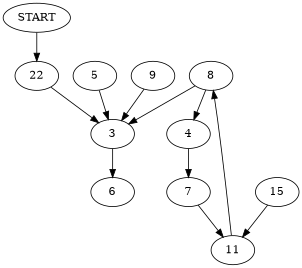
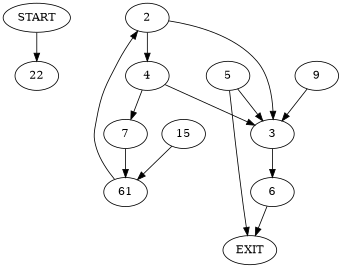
node "8": label "8" -> "2"
edge "22" -> "3": now "4" -> "3"
node "11": label "11" -> "61"
node "EXIT": added
